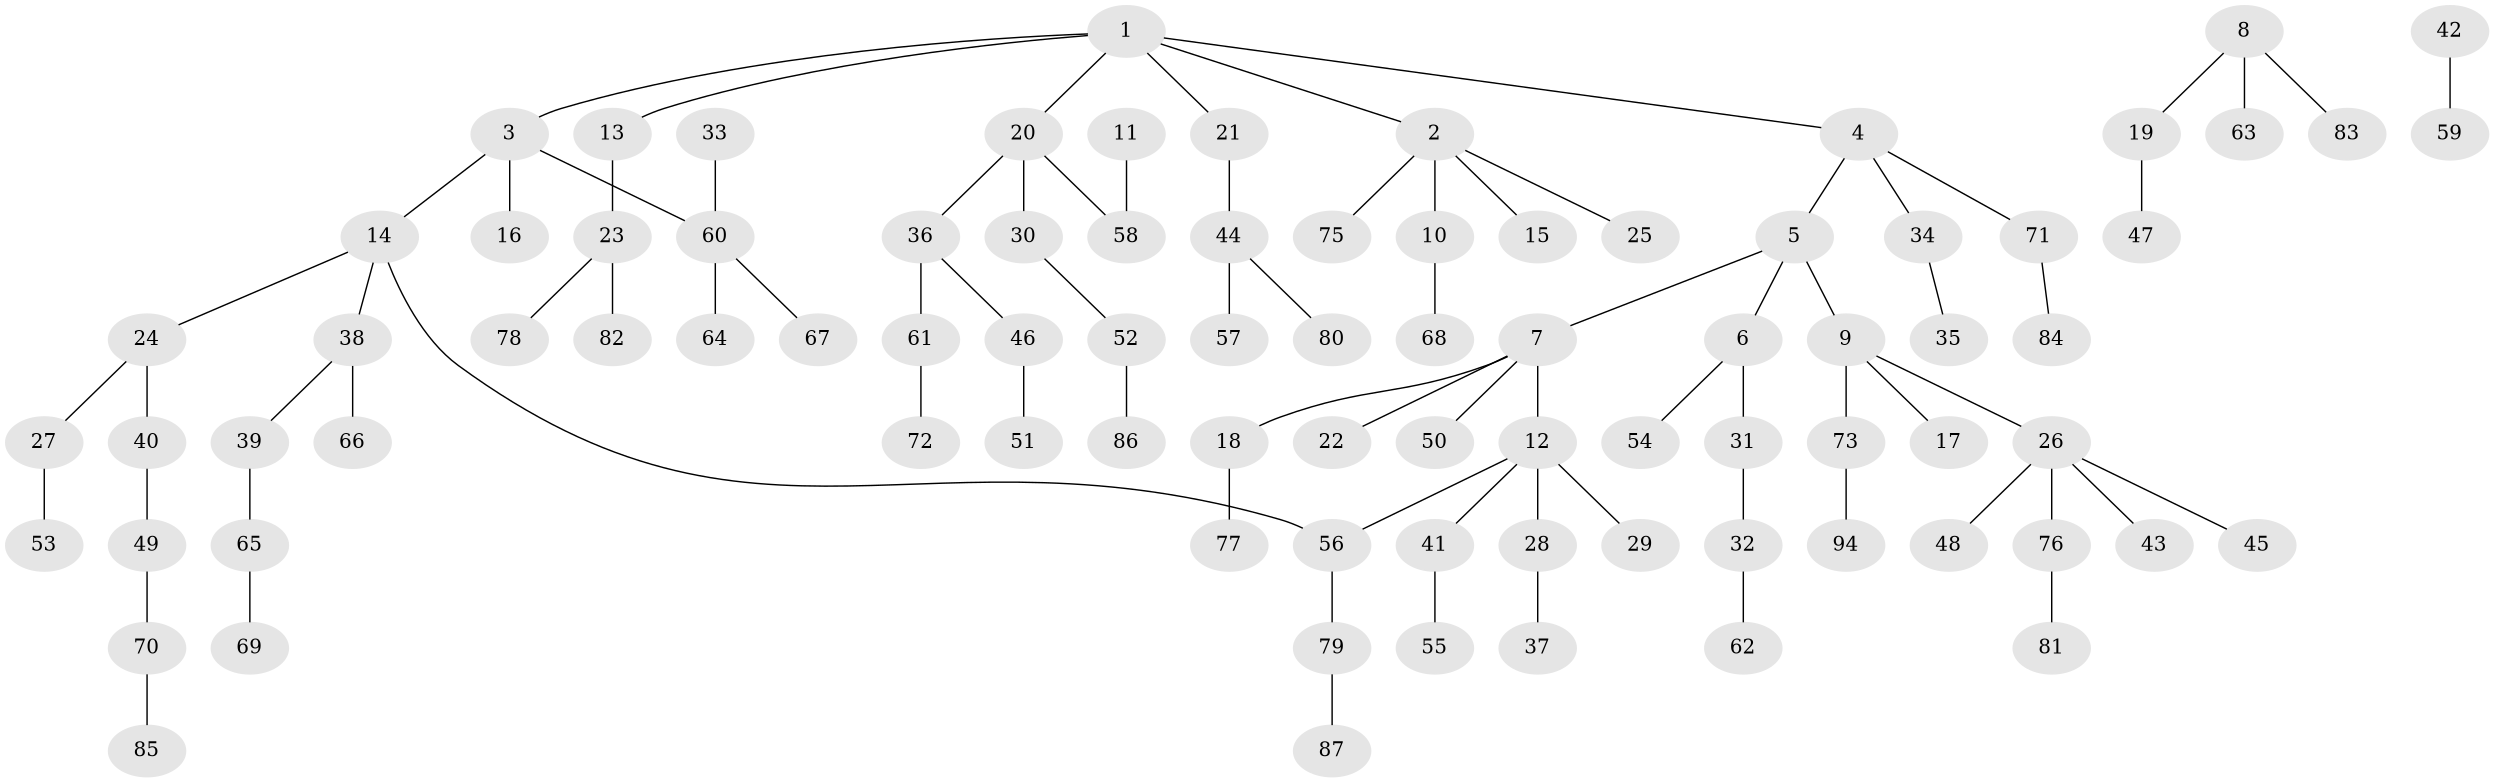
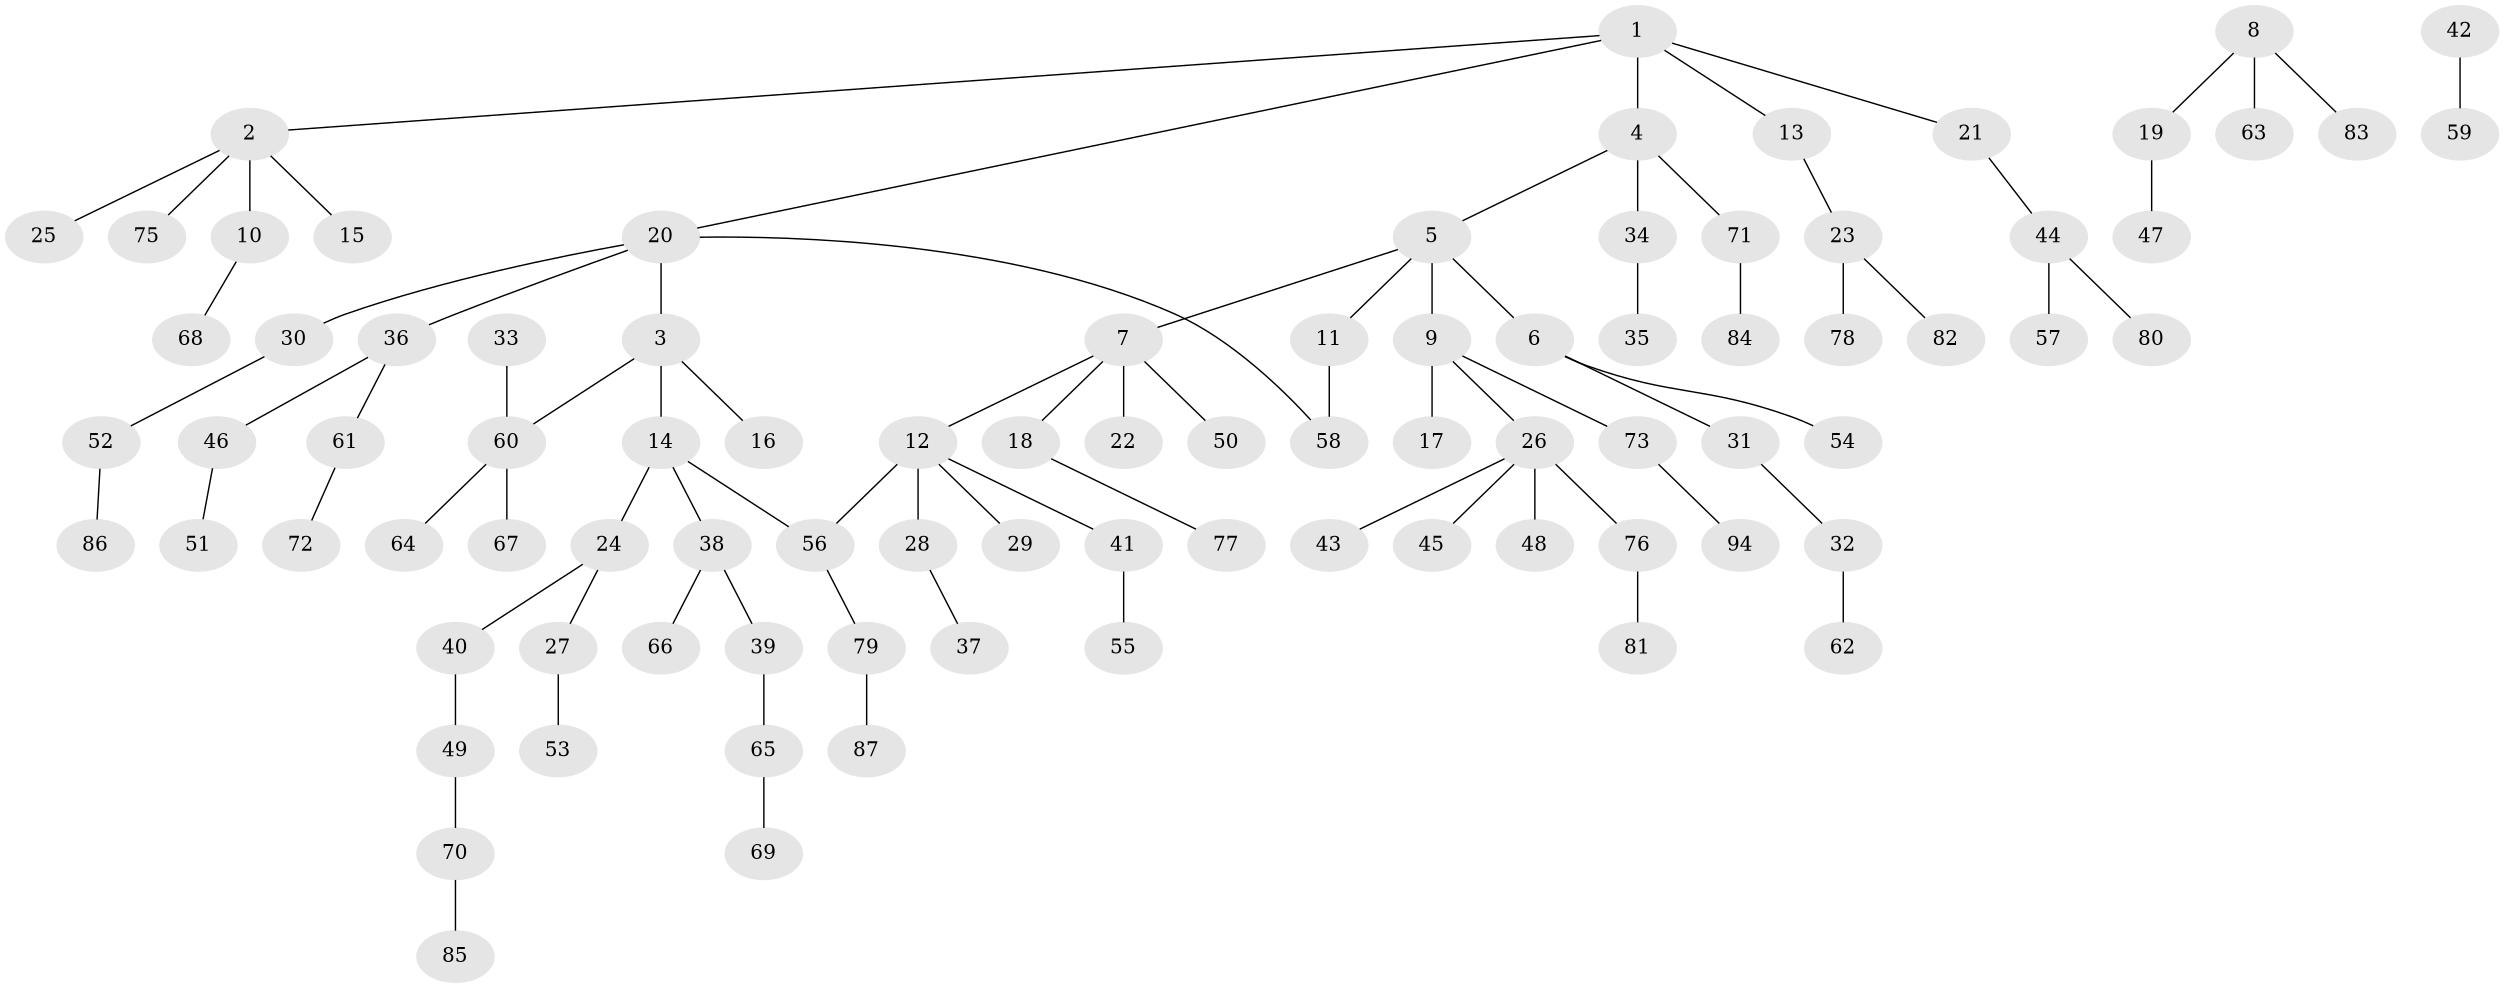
edge "1" -- "3": now "20" -- "3"
edge "5" -- "11": added
